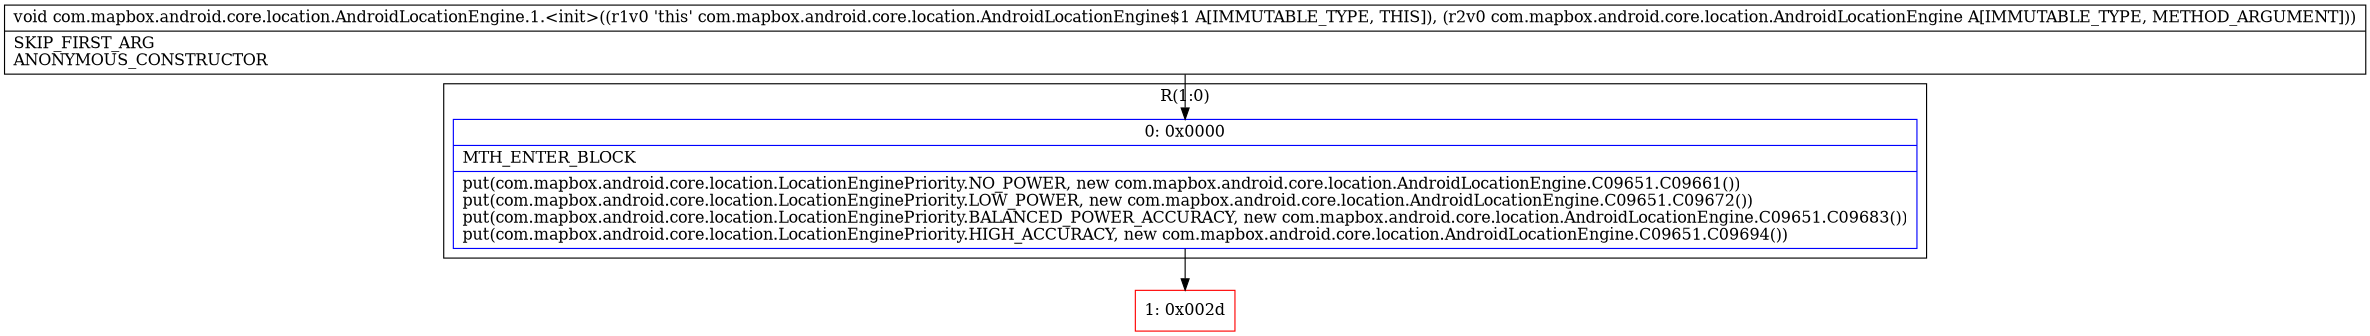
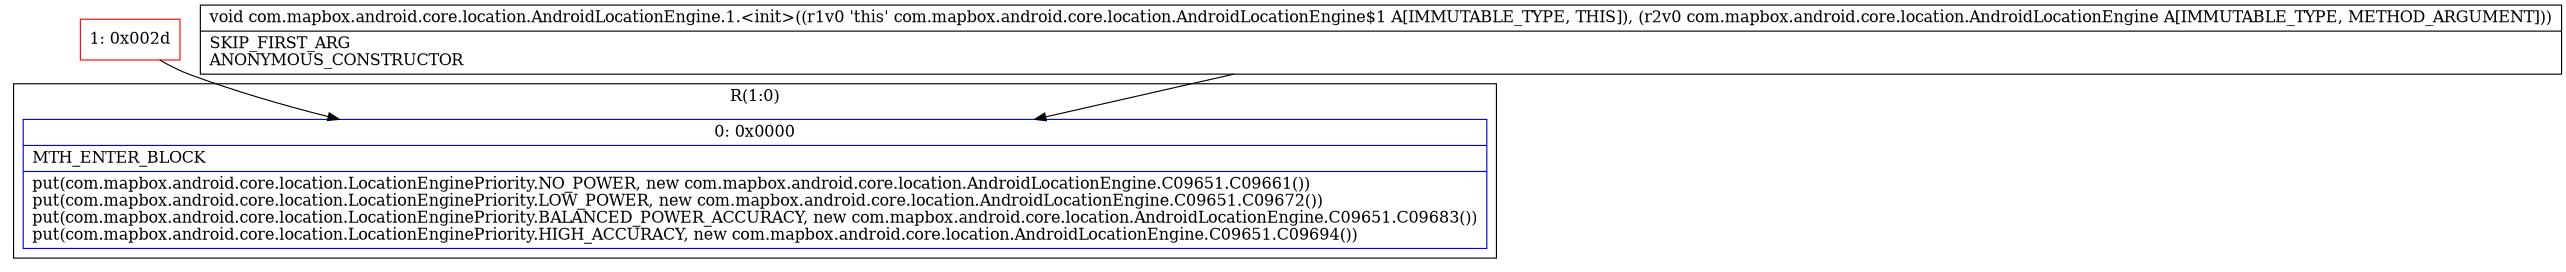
edge "0: 0x0000" -> "1: 0x002d": reversed
